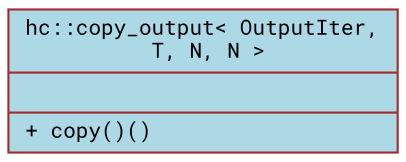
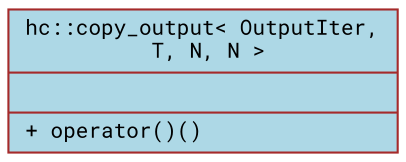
node "hc::copy_output< OutputIter,": text "+ copy()()" -> "+ operator()()"
